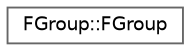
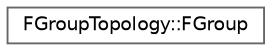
node "FGroup::FGroup": label "FGroup::FGroup" -> "FGroupTopology::FGroup"
